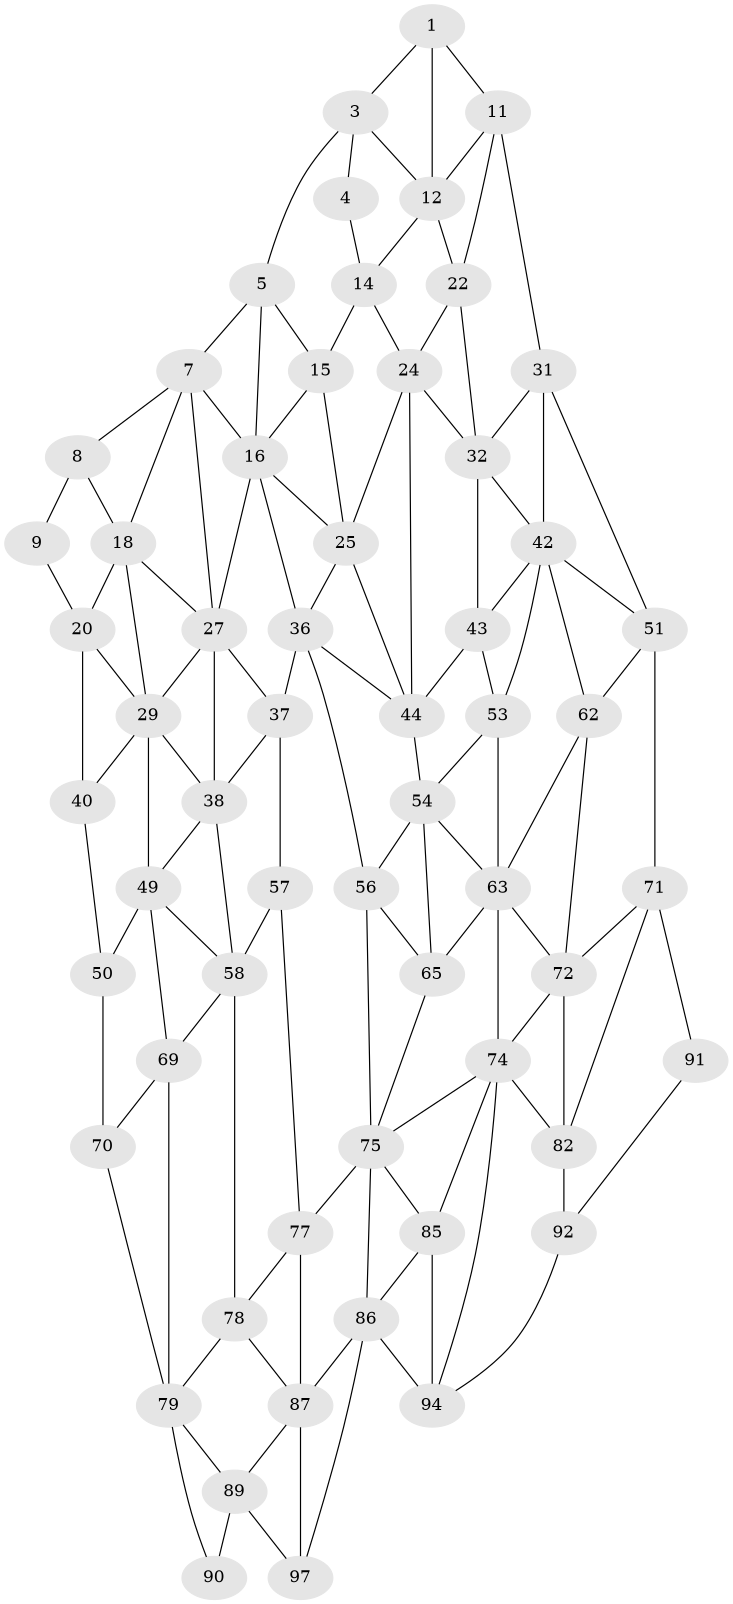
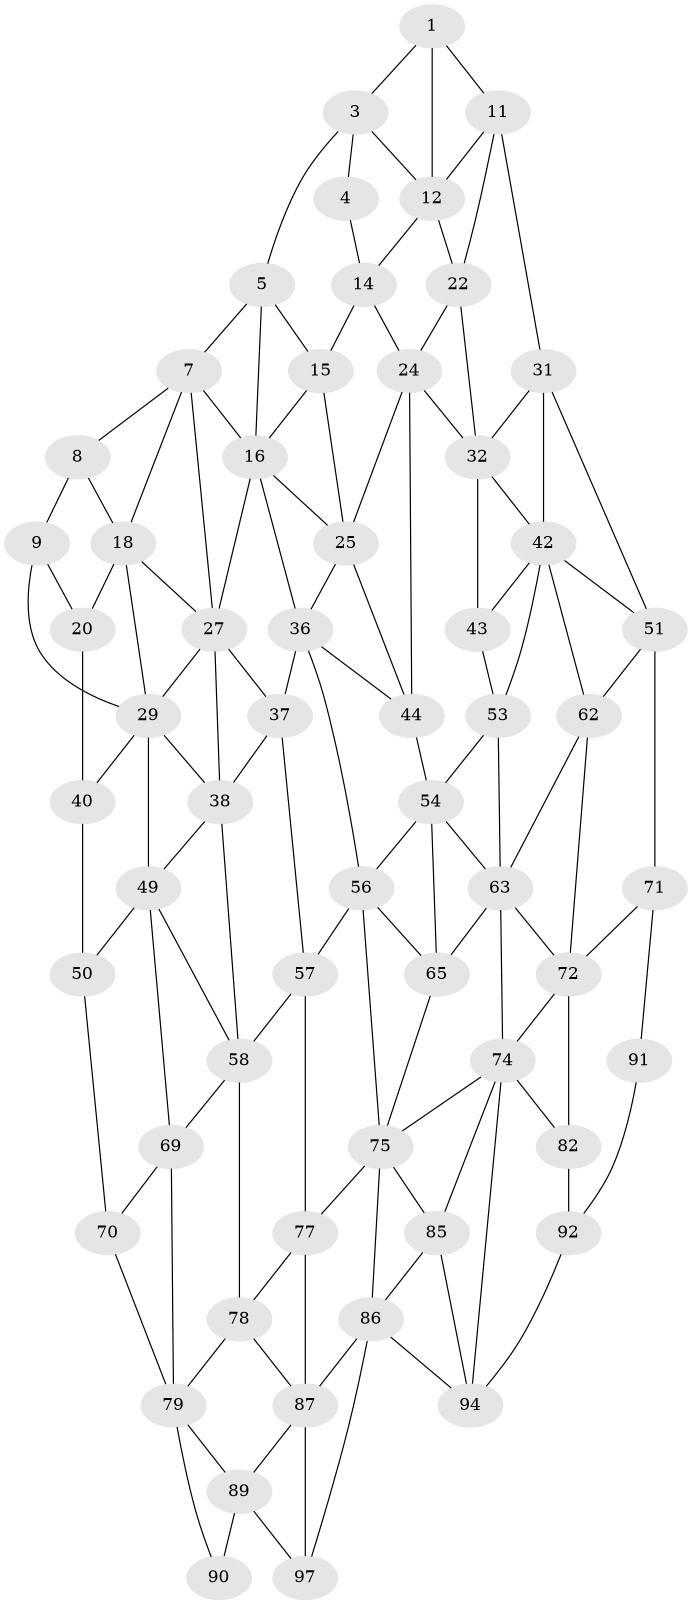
edge "20" -- "29": now "9" -- "29"
edge "43" -- "44": removed
edge "56" -- "57": added
edge "71" -- "82": removed
